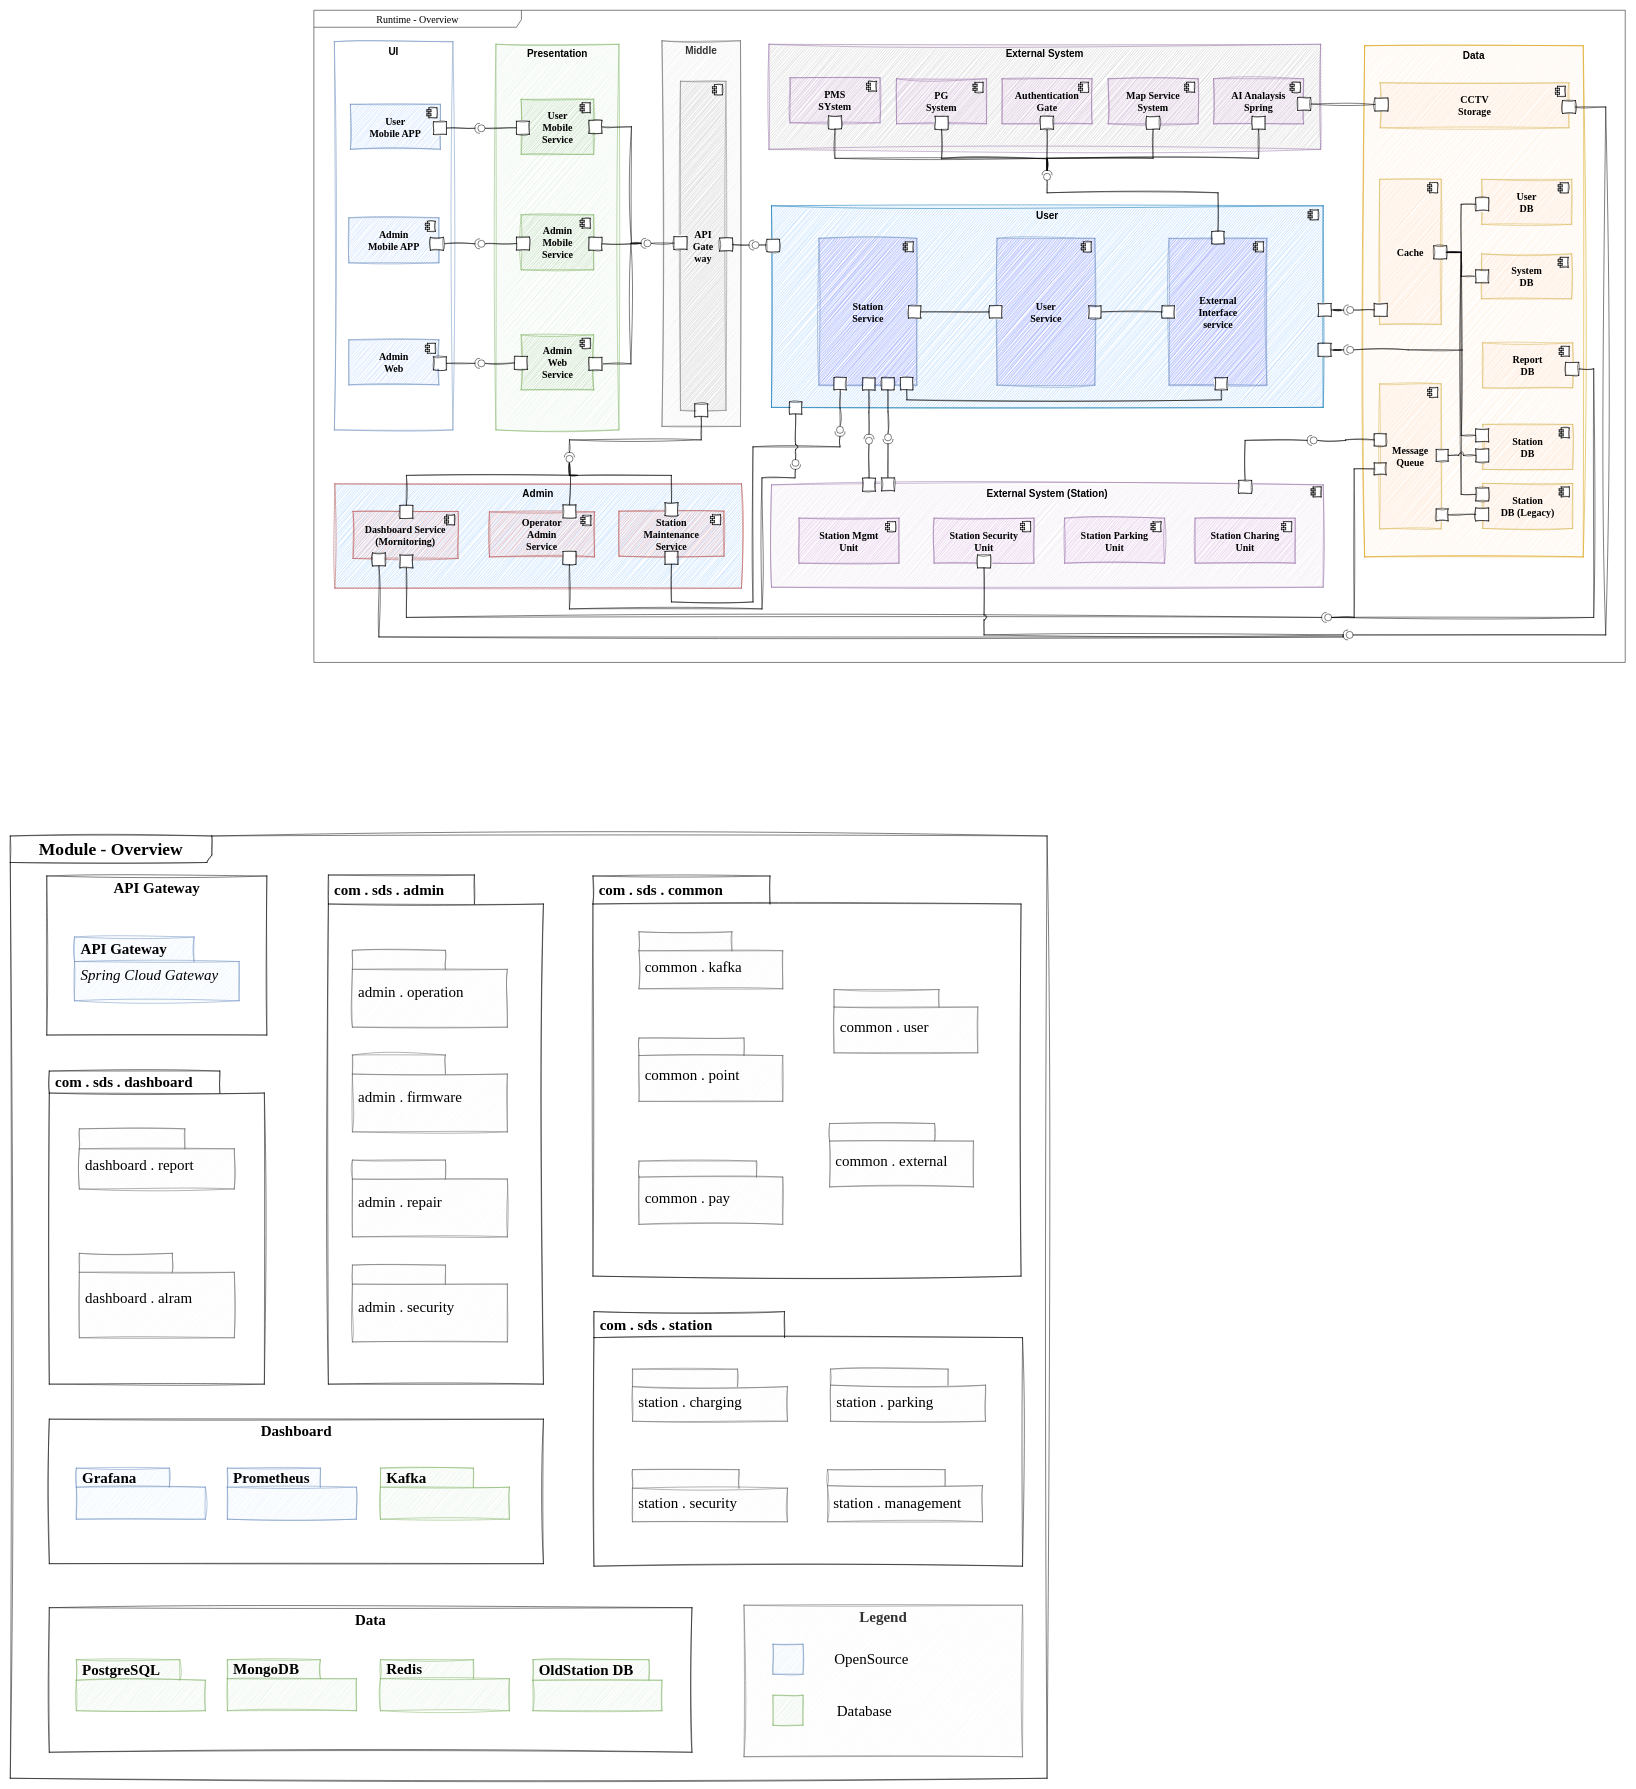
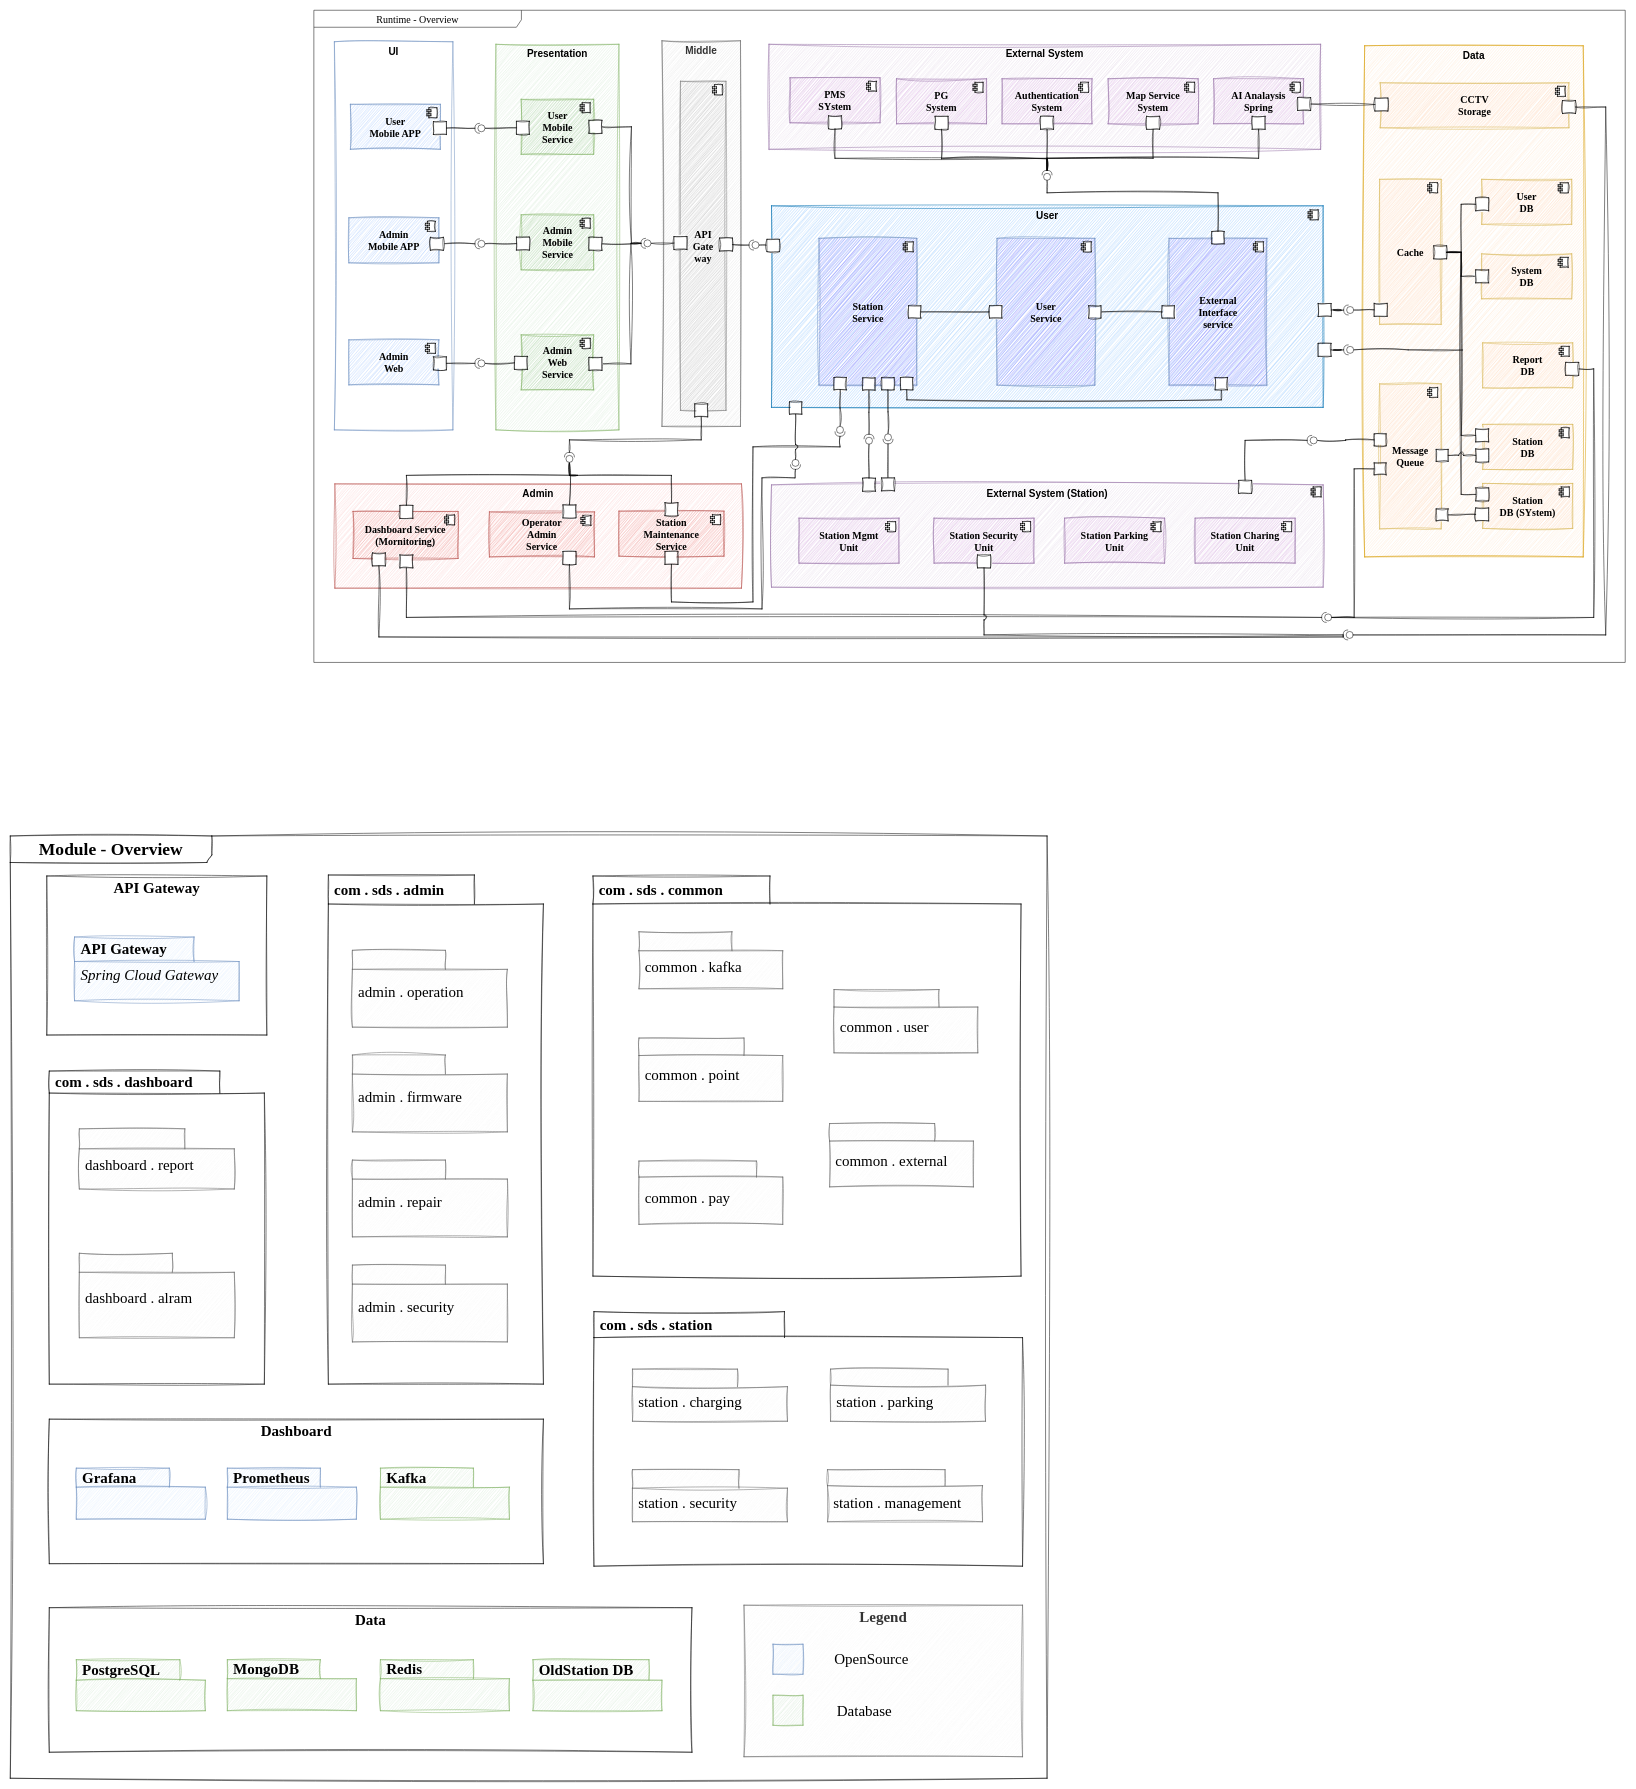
node "External System": fillcolor #bdbdbd -> #e1d5e7
node "Authentication Gate": label "Authentication Gate" -> "Authentication System"
node "Admin": fillcolor #90c6fc -> #f8cecc
node "Station DB (Legacy)": label "Station DB (Legacy)" -> "Station DB (SYstem)"
